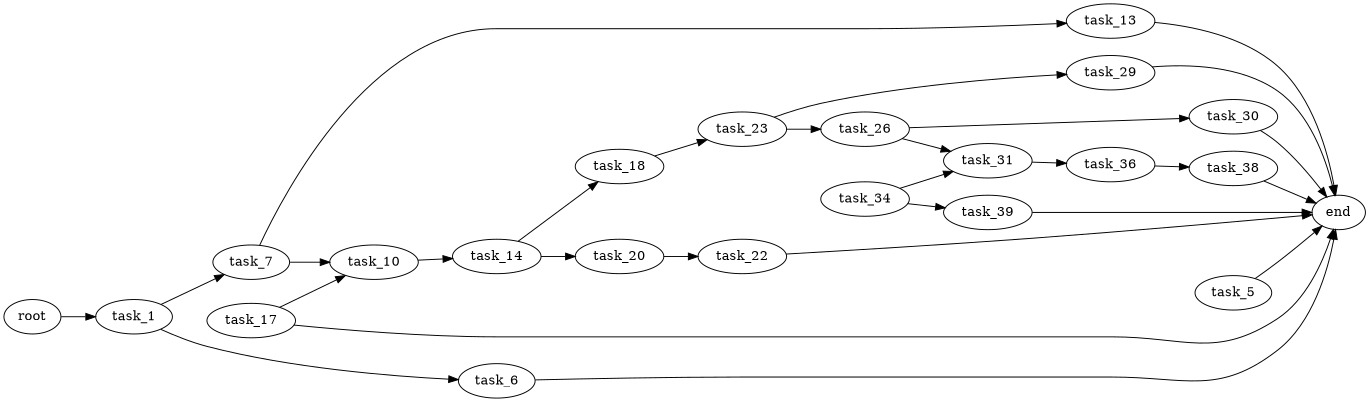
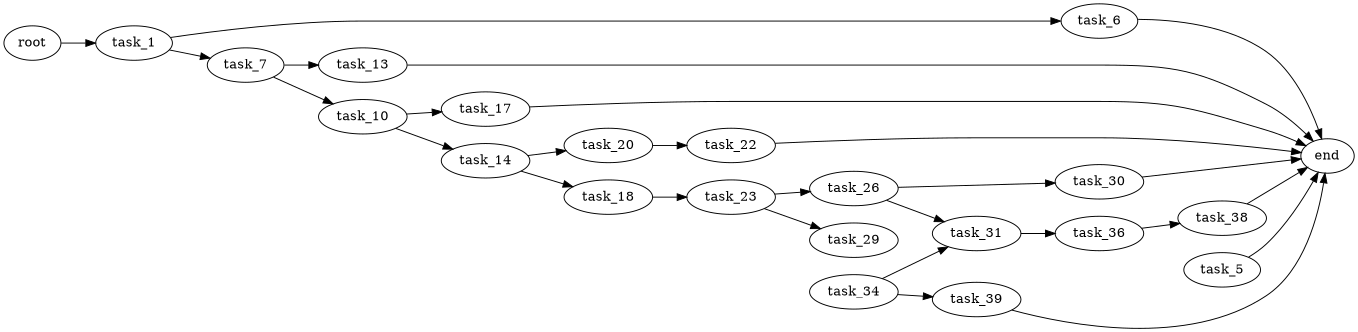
edge "task_29" -> "end": removed
edge "task_17" -> "task_10": reversed
